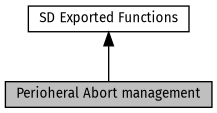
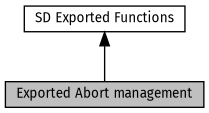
node "Perioheral Abort management": label "Perioheral Abort management" -> "Exported Abort management"
